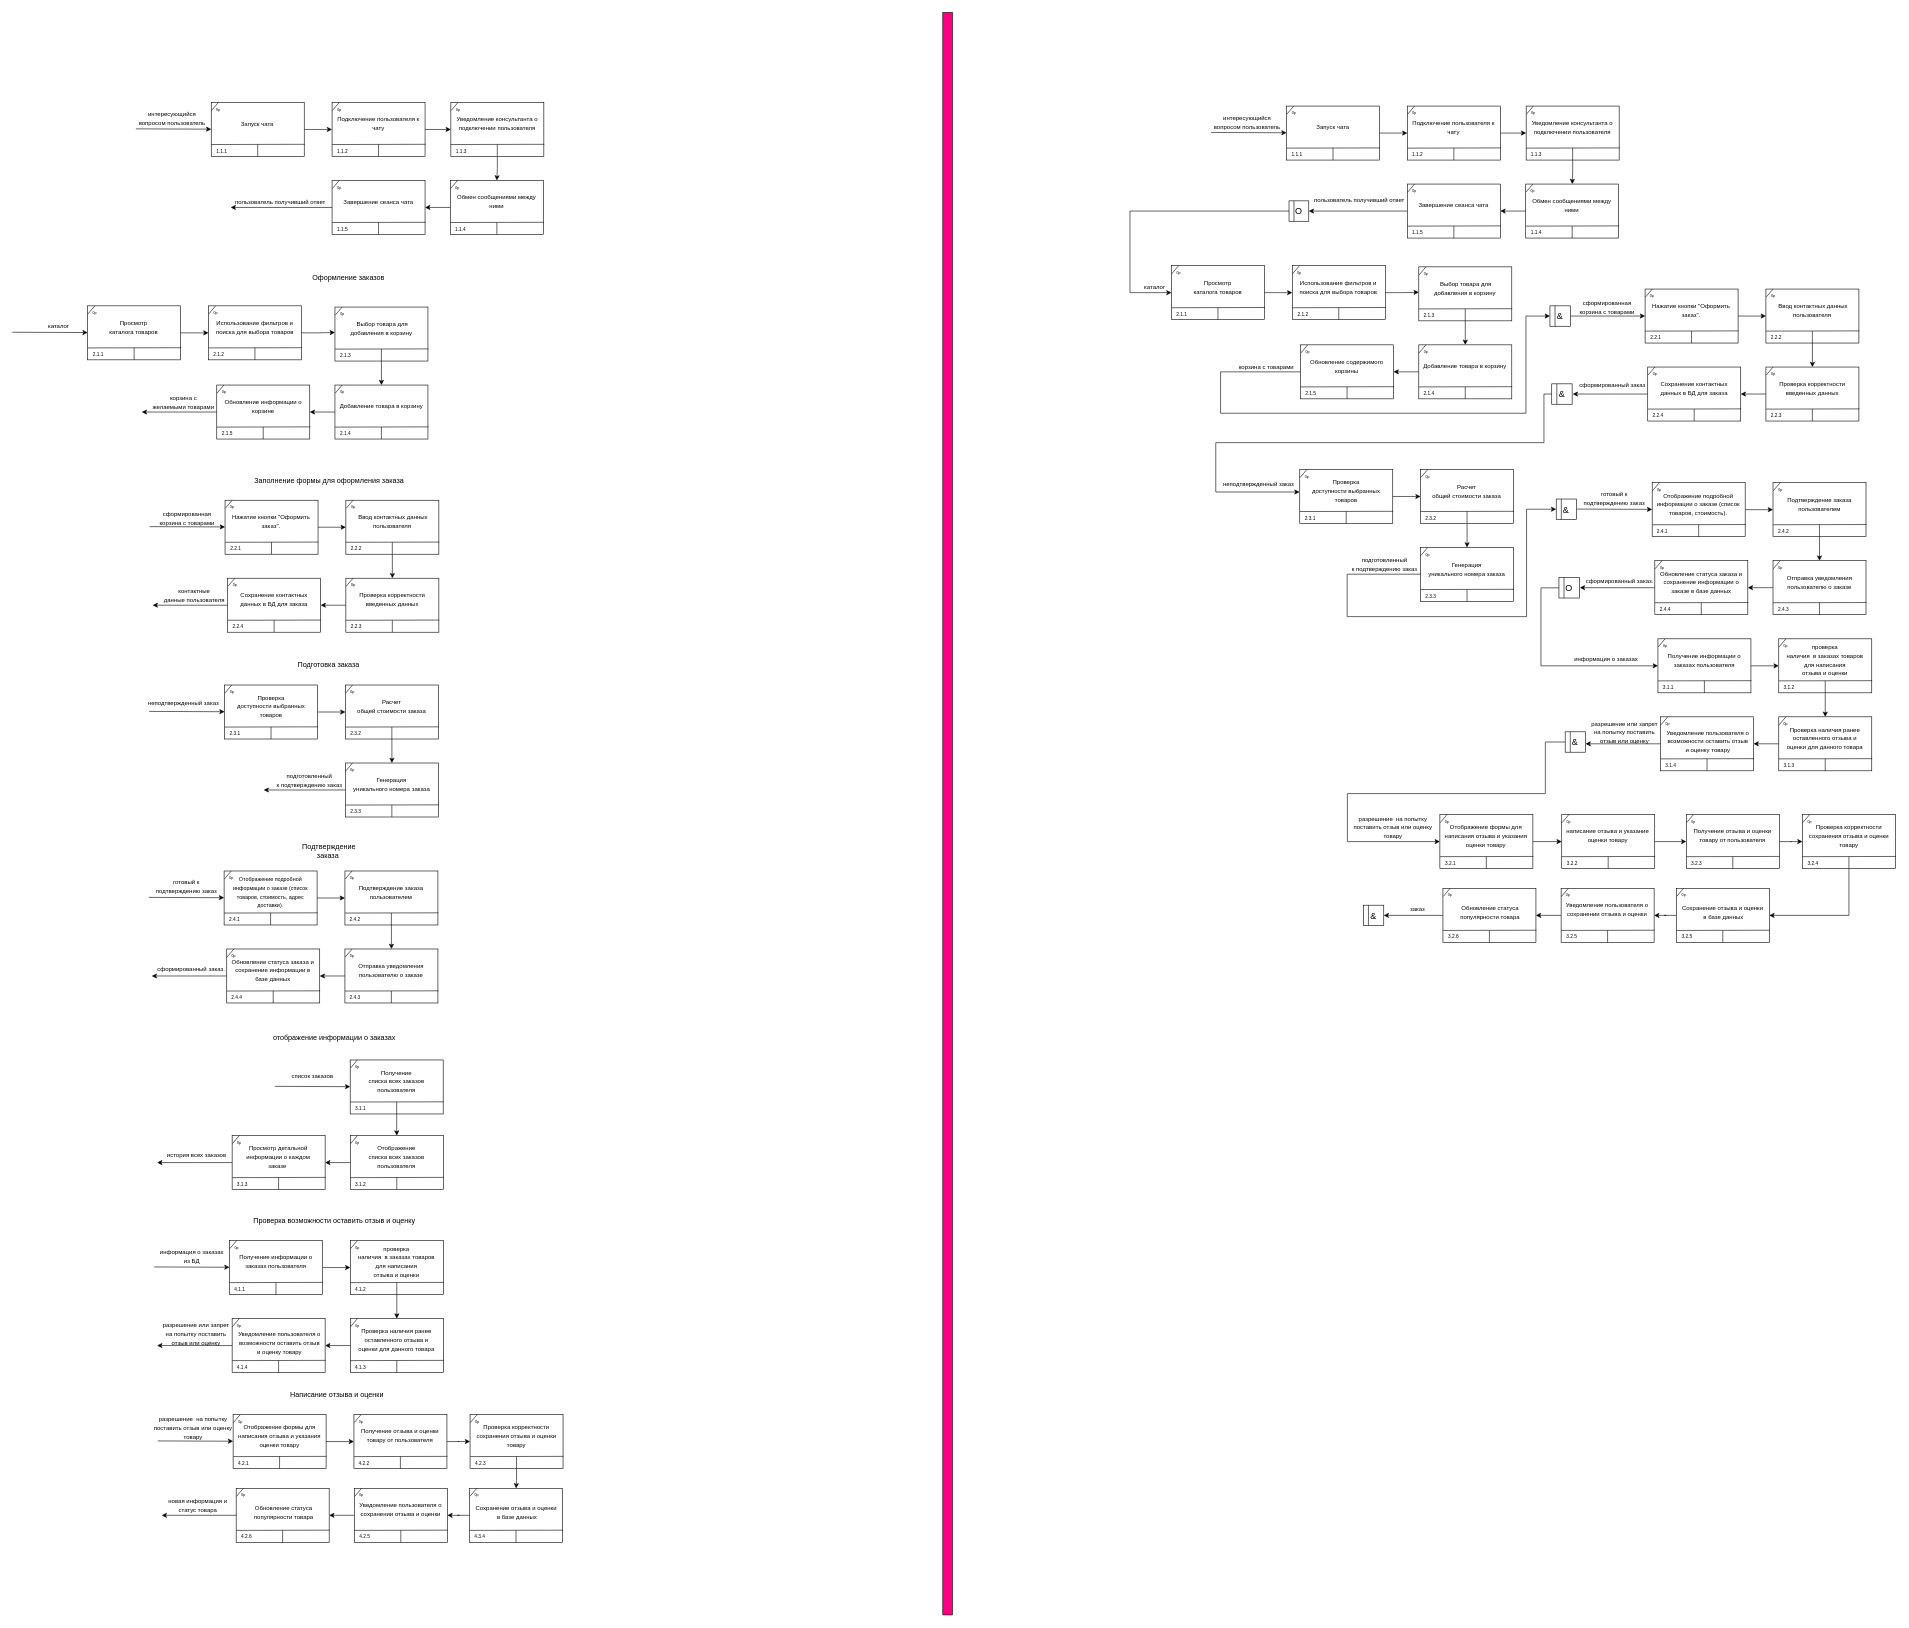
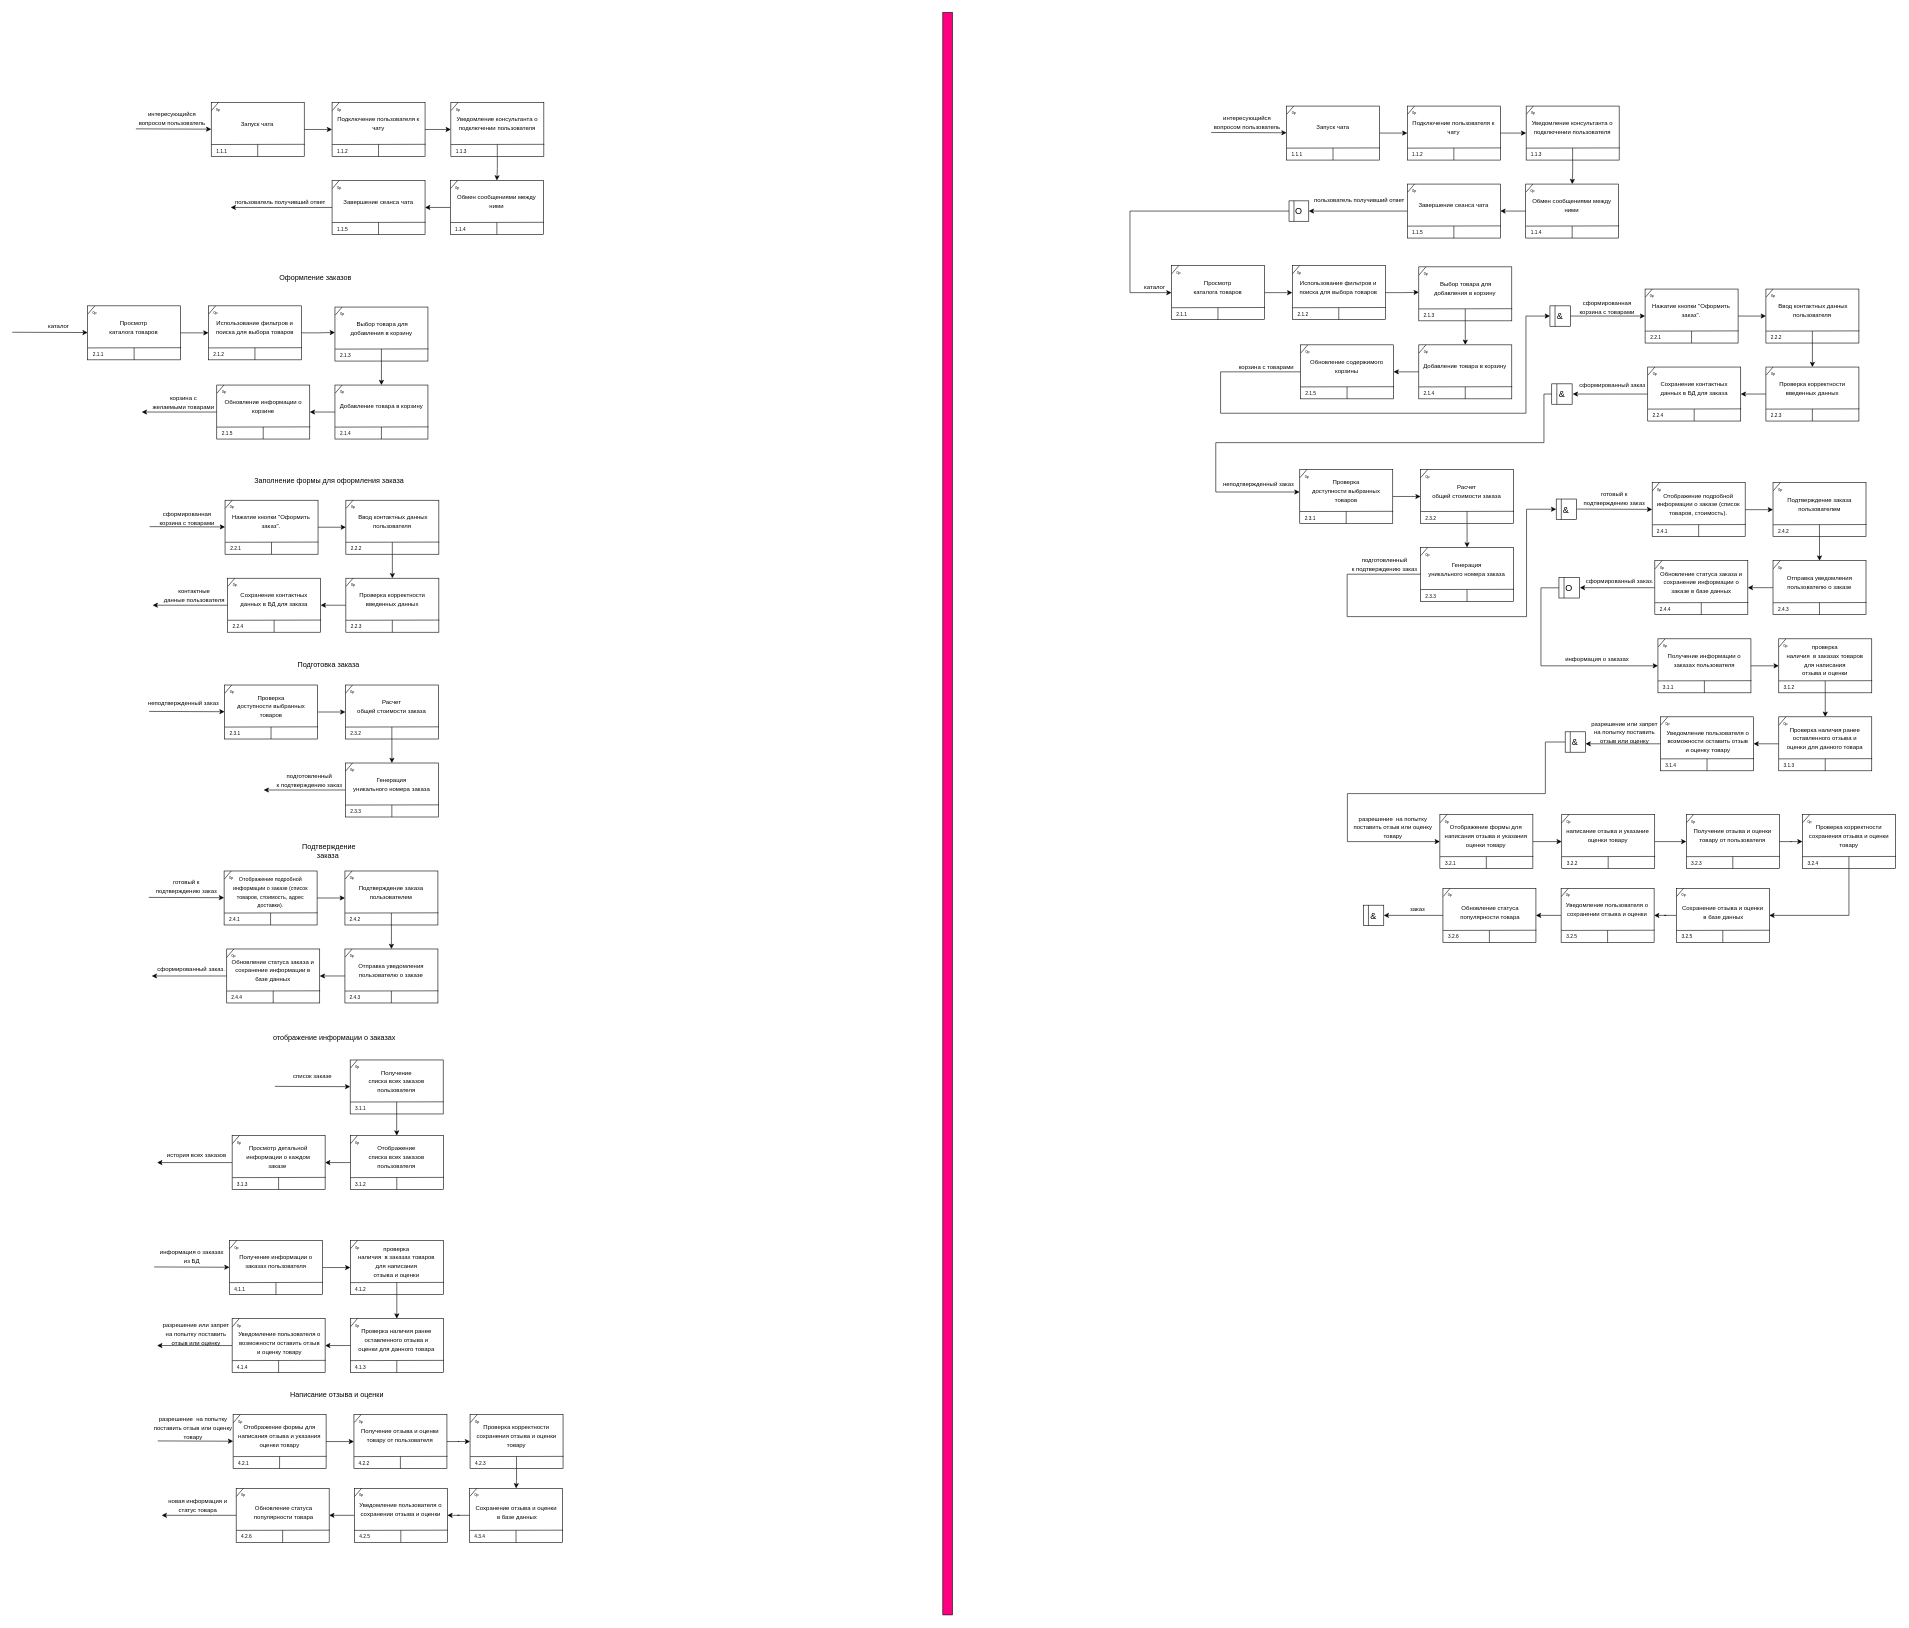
node "Оформление заказов": moved (348, 278) -> (315, 278)
node "информация о заказах": moved (1607, 658) -> (1598, 658)
node "список заказов": label "список заказов" -> "список заказе"
node "Проверка возможности оставить отзыв и оценку": removed
